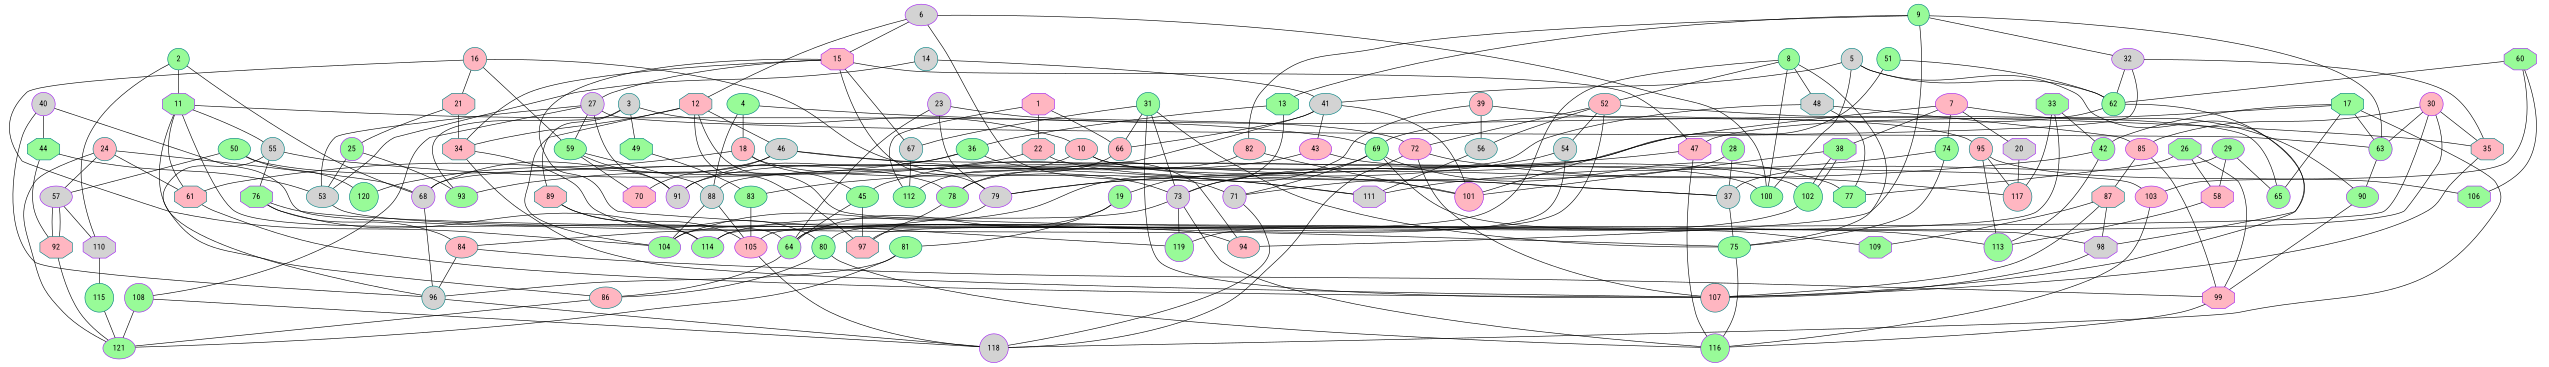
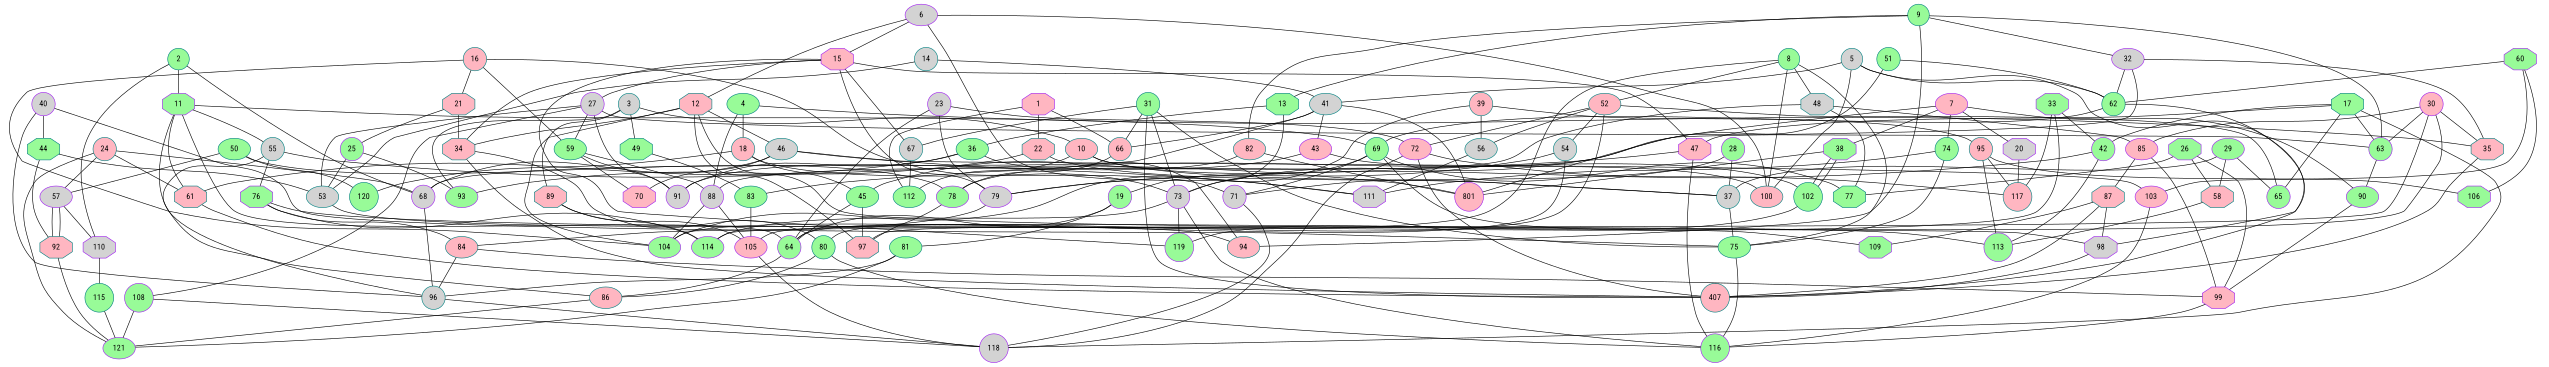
node "88": color teal -> purple
node "101": label "101" -> "801"
node "100": fillcolor palegreen -> lightpink
node "58": color purple -> teal
node "107": label "107" -> "407"
